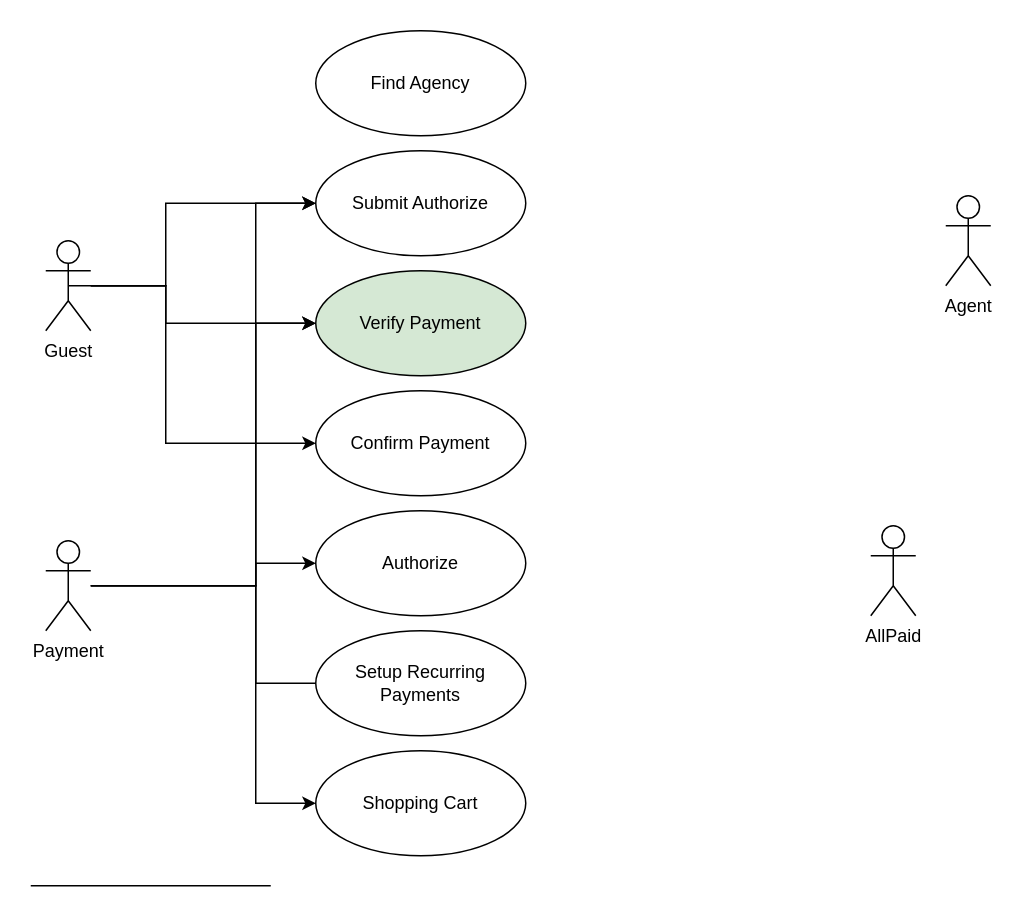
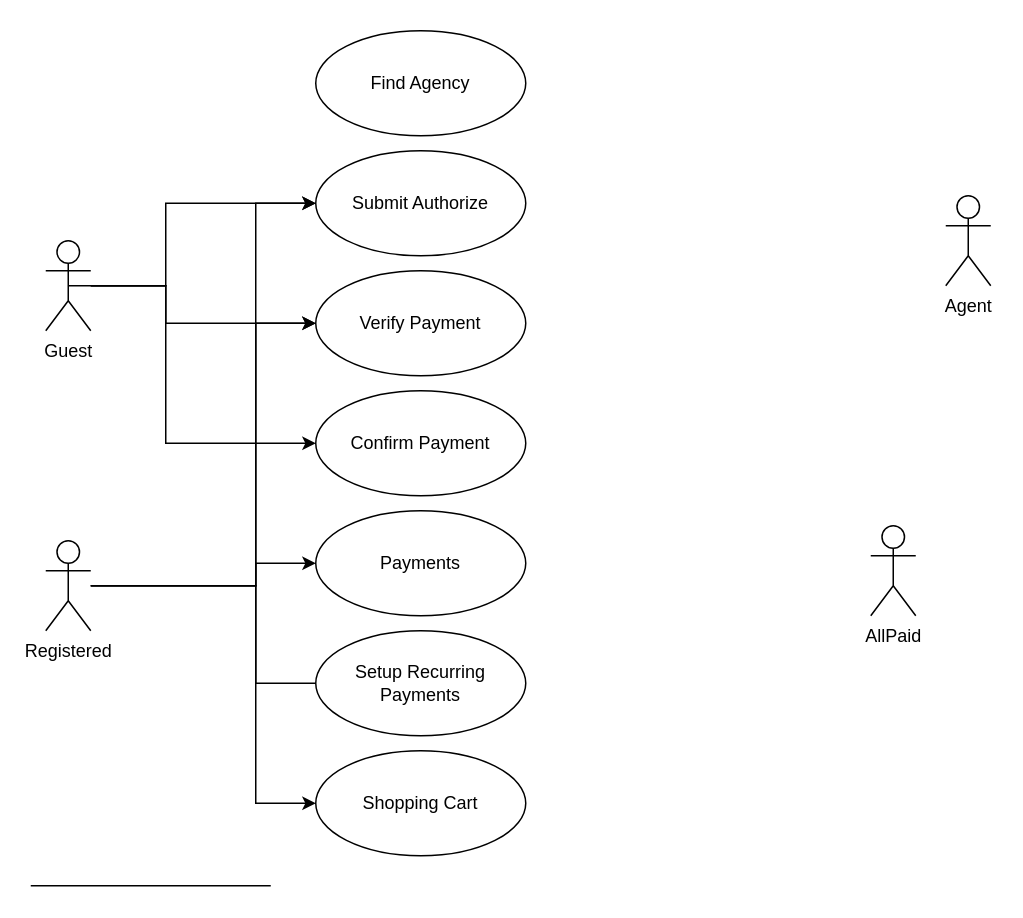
node "Verify Payment": fillcolor #d5e8d4 -> #ffffff
node "Authorize": label "Authorize" -> "Payments"
node "Payment": label "Payment" -> "Registered"
